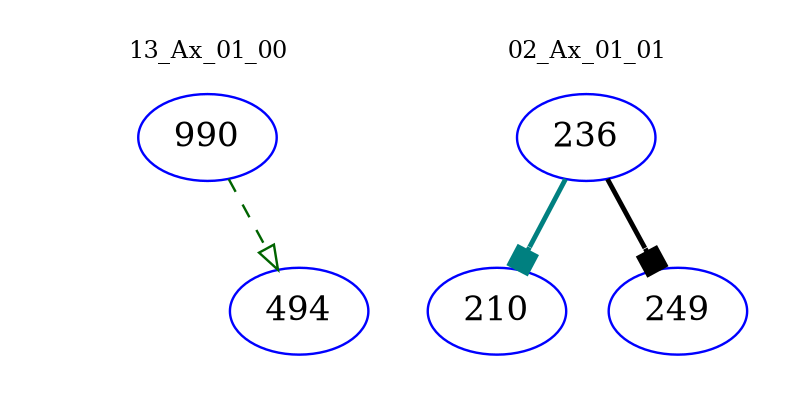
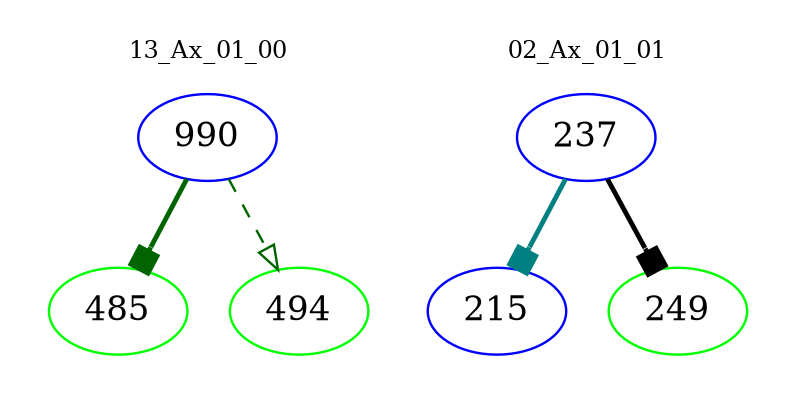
node "236": label "236" -> "237"
node "485": added
node "494": color blue -> green
node "210": label "210" -> "215"
node "249": color blue -> green
